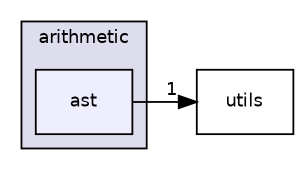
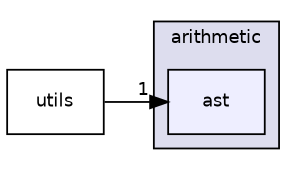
edge "ast" -> "utils": reversed
